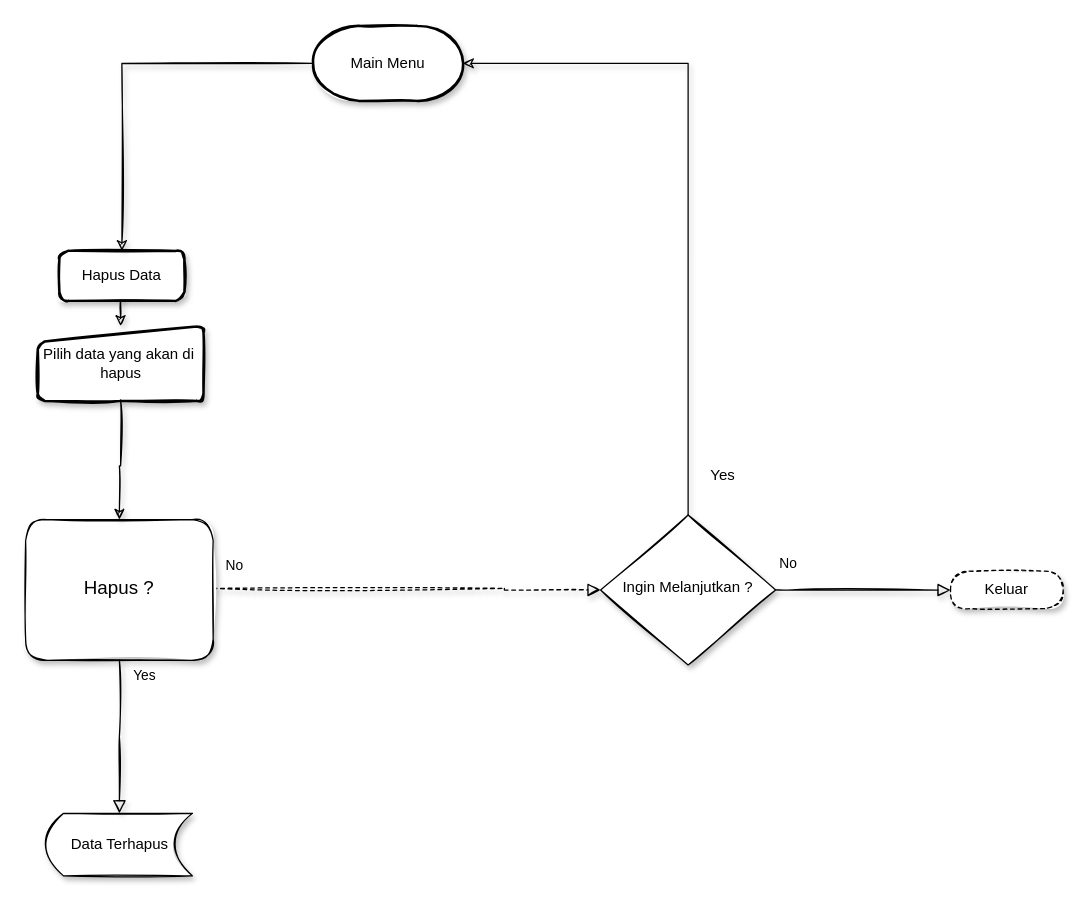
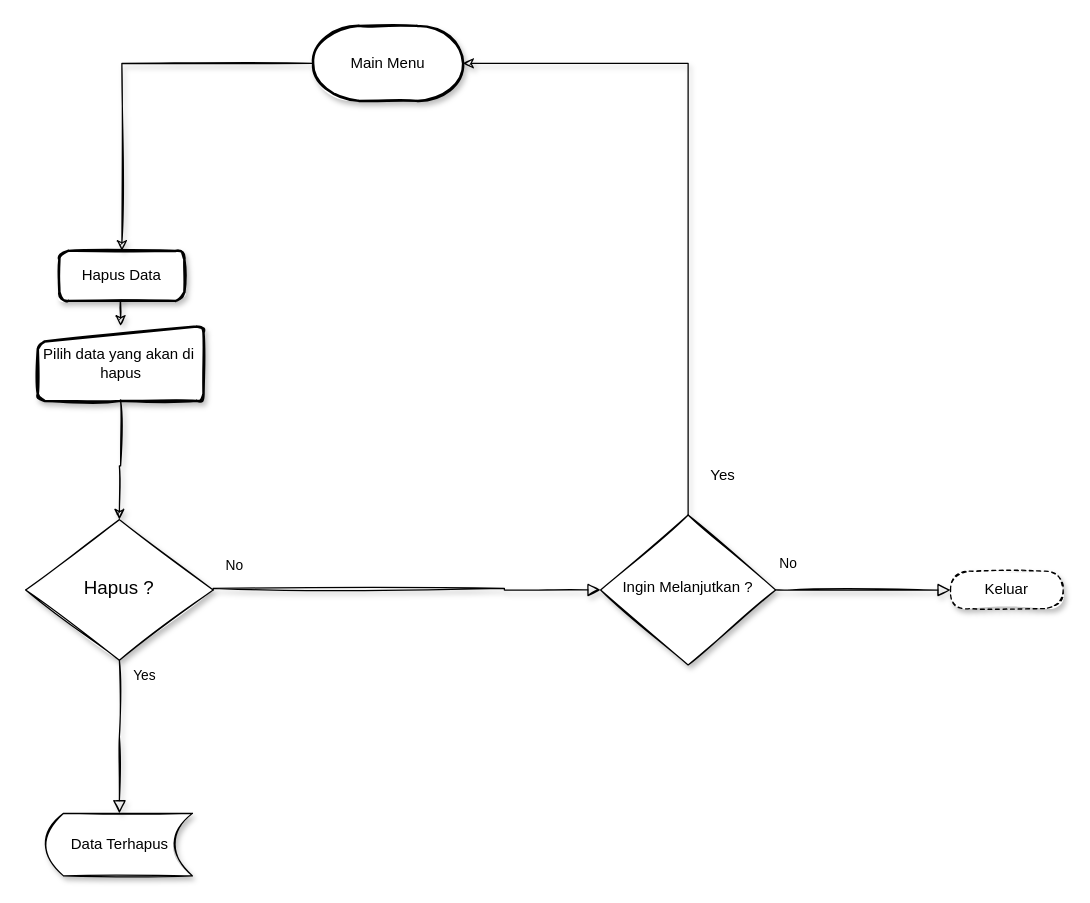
edge "Hapus ?" -> "Ingin Melanjutkan ?": style dashed -> solid
node "Hapus ?": shape rounded rectangle -> diamond
